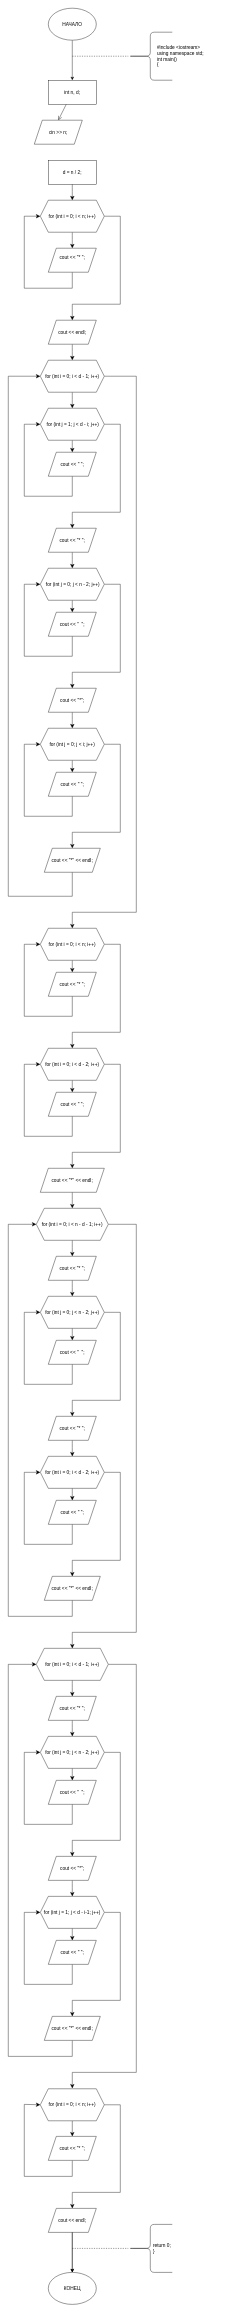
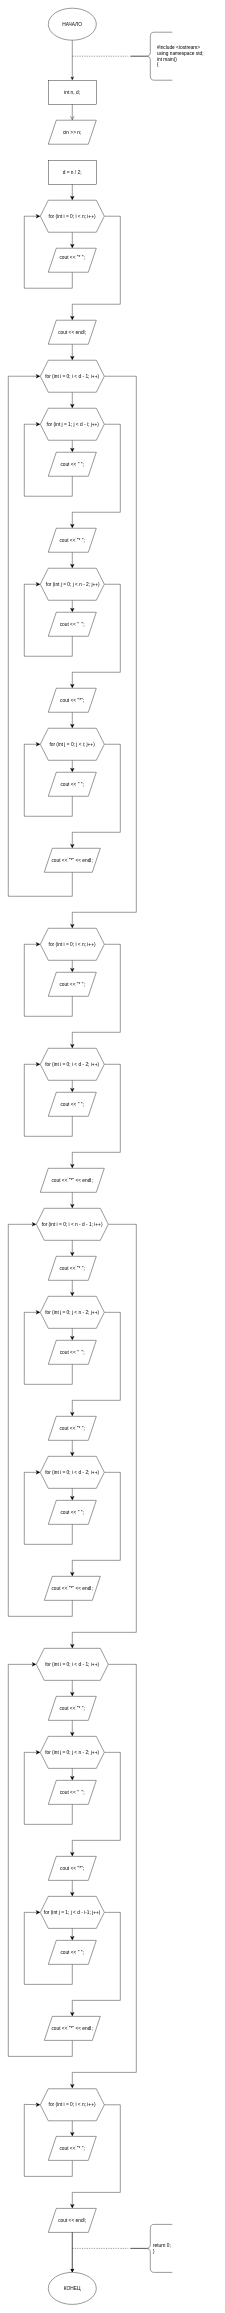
node "cin >> n;": moved (58, 132) -> (72, 132)
